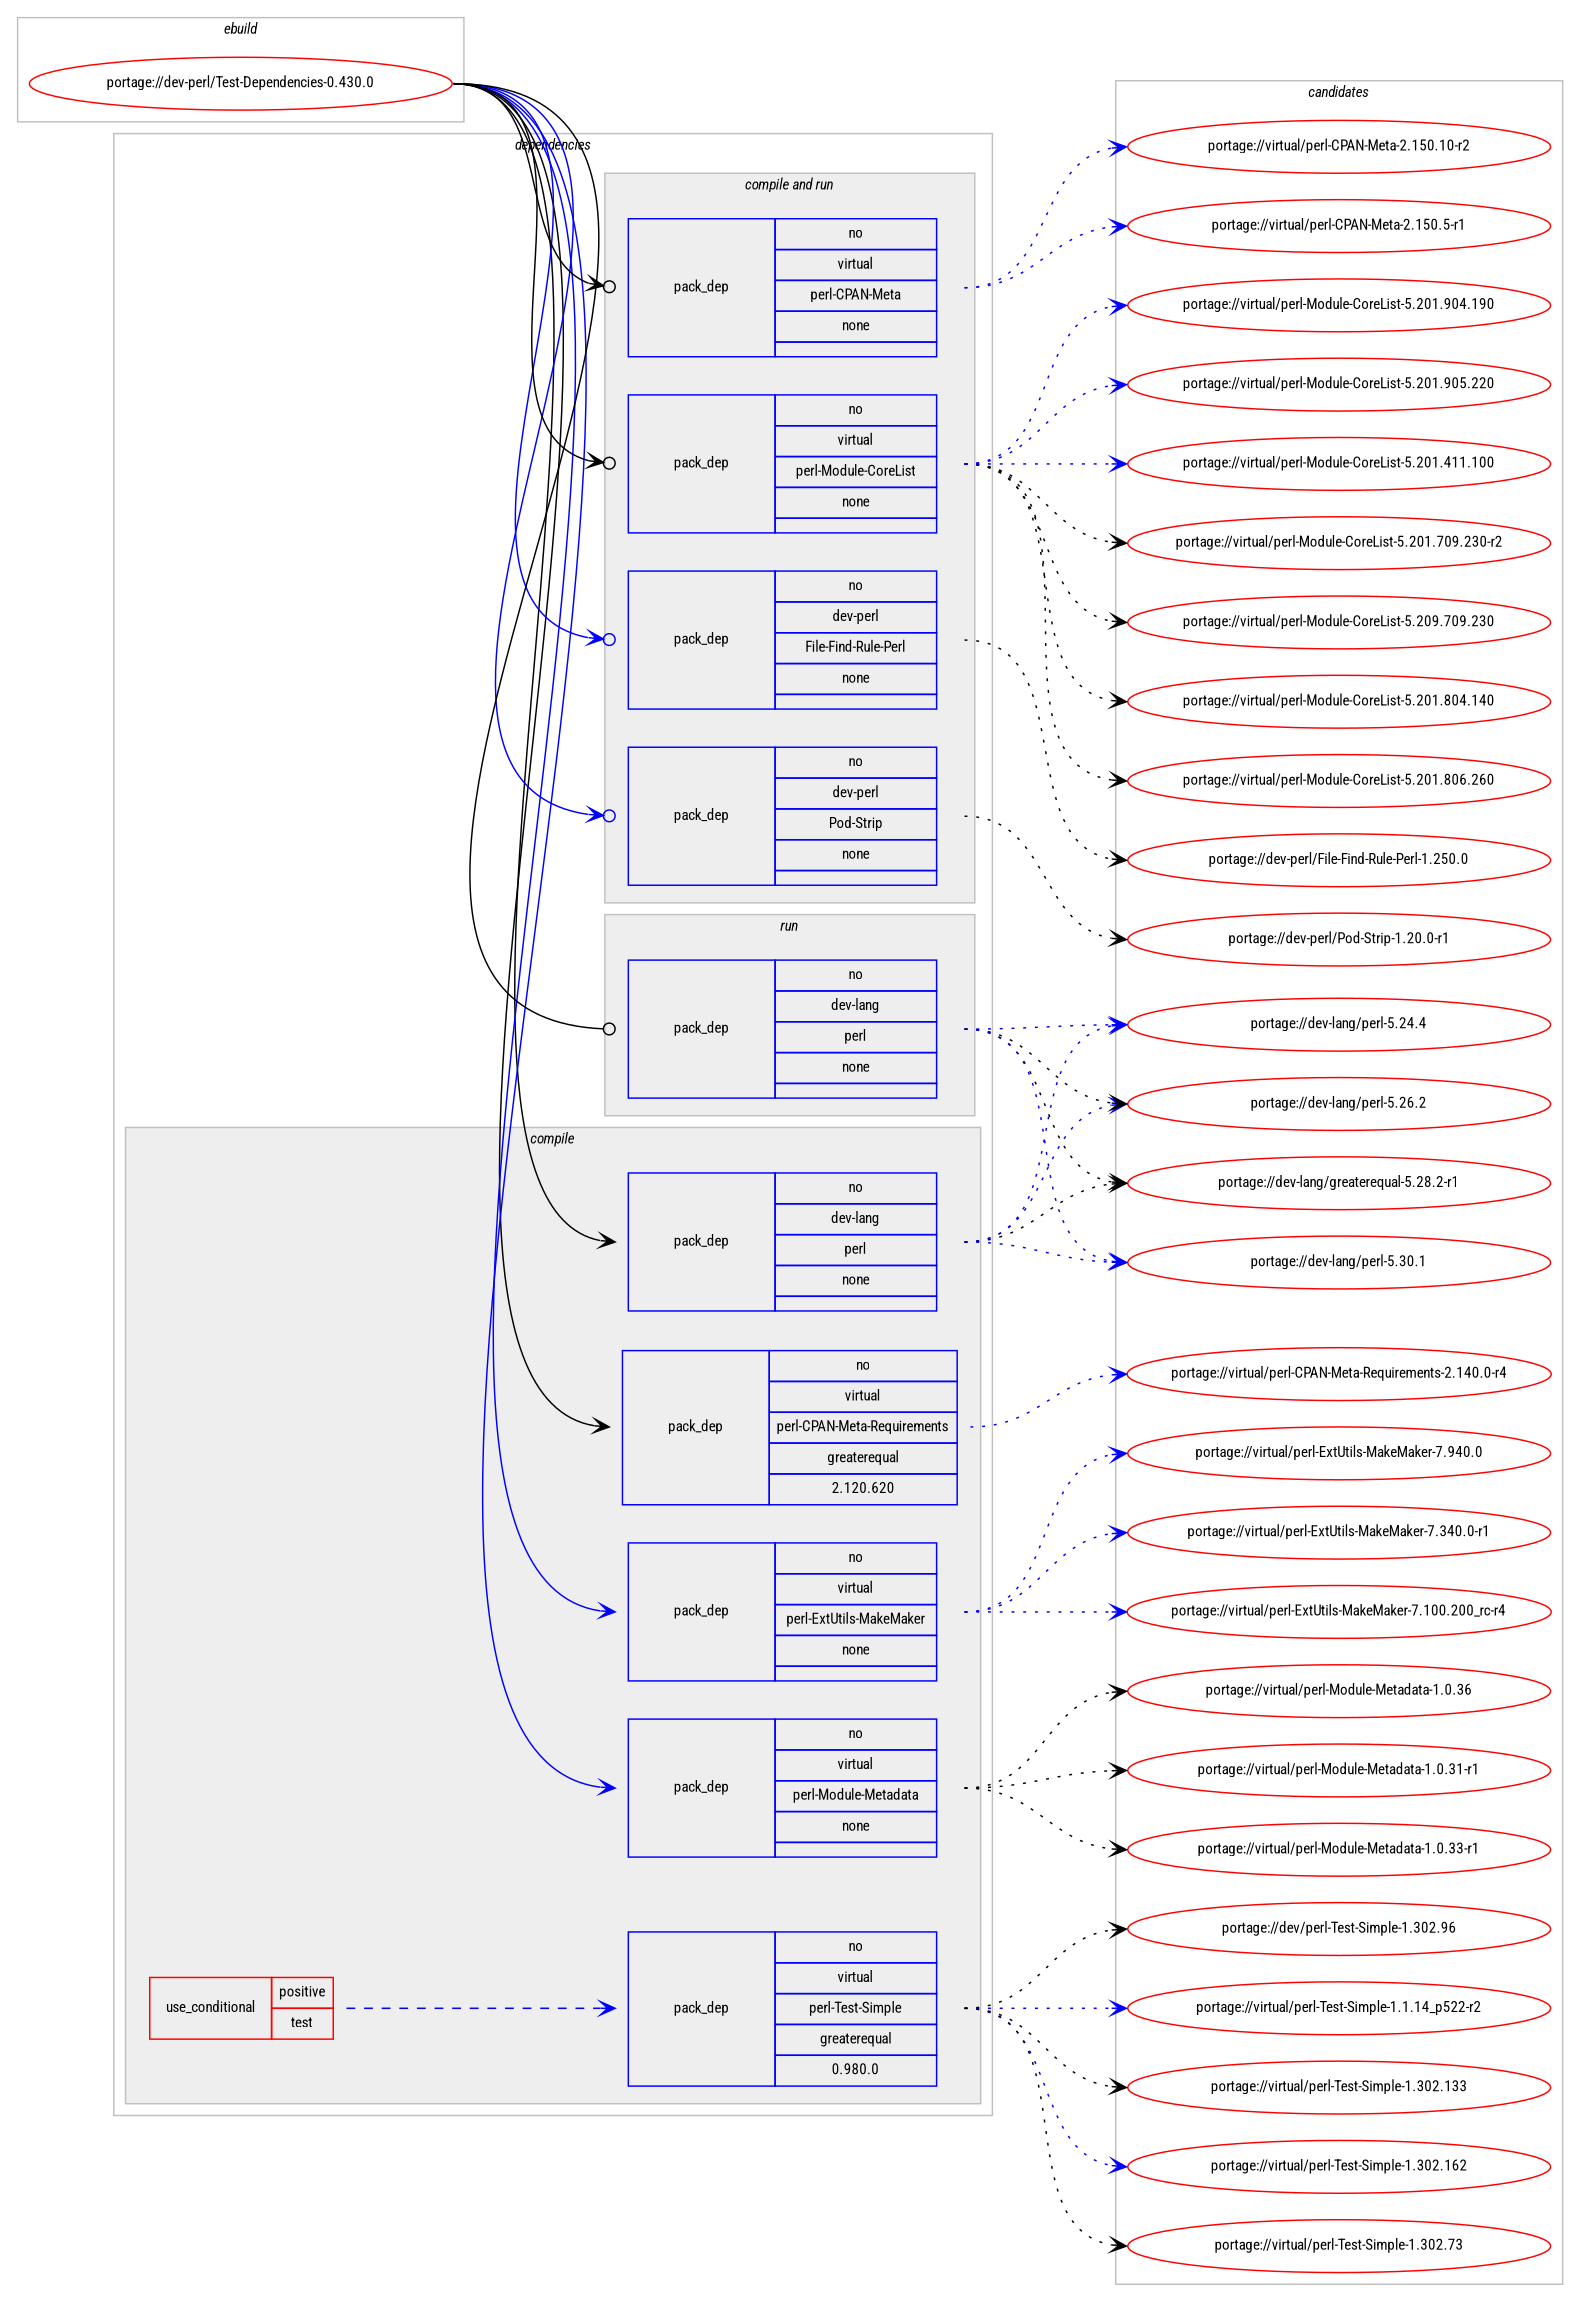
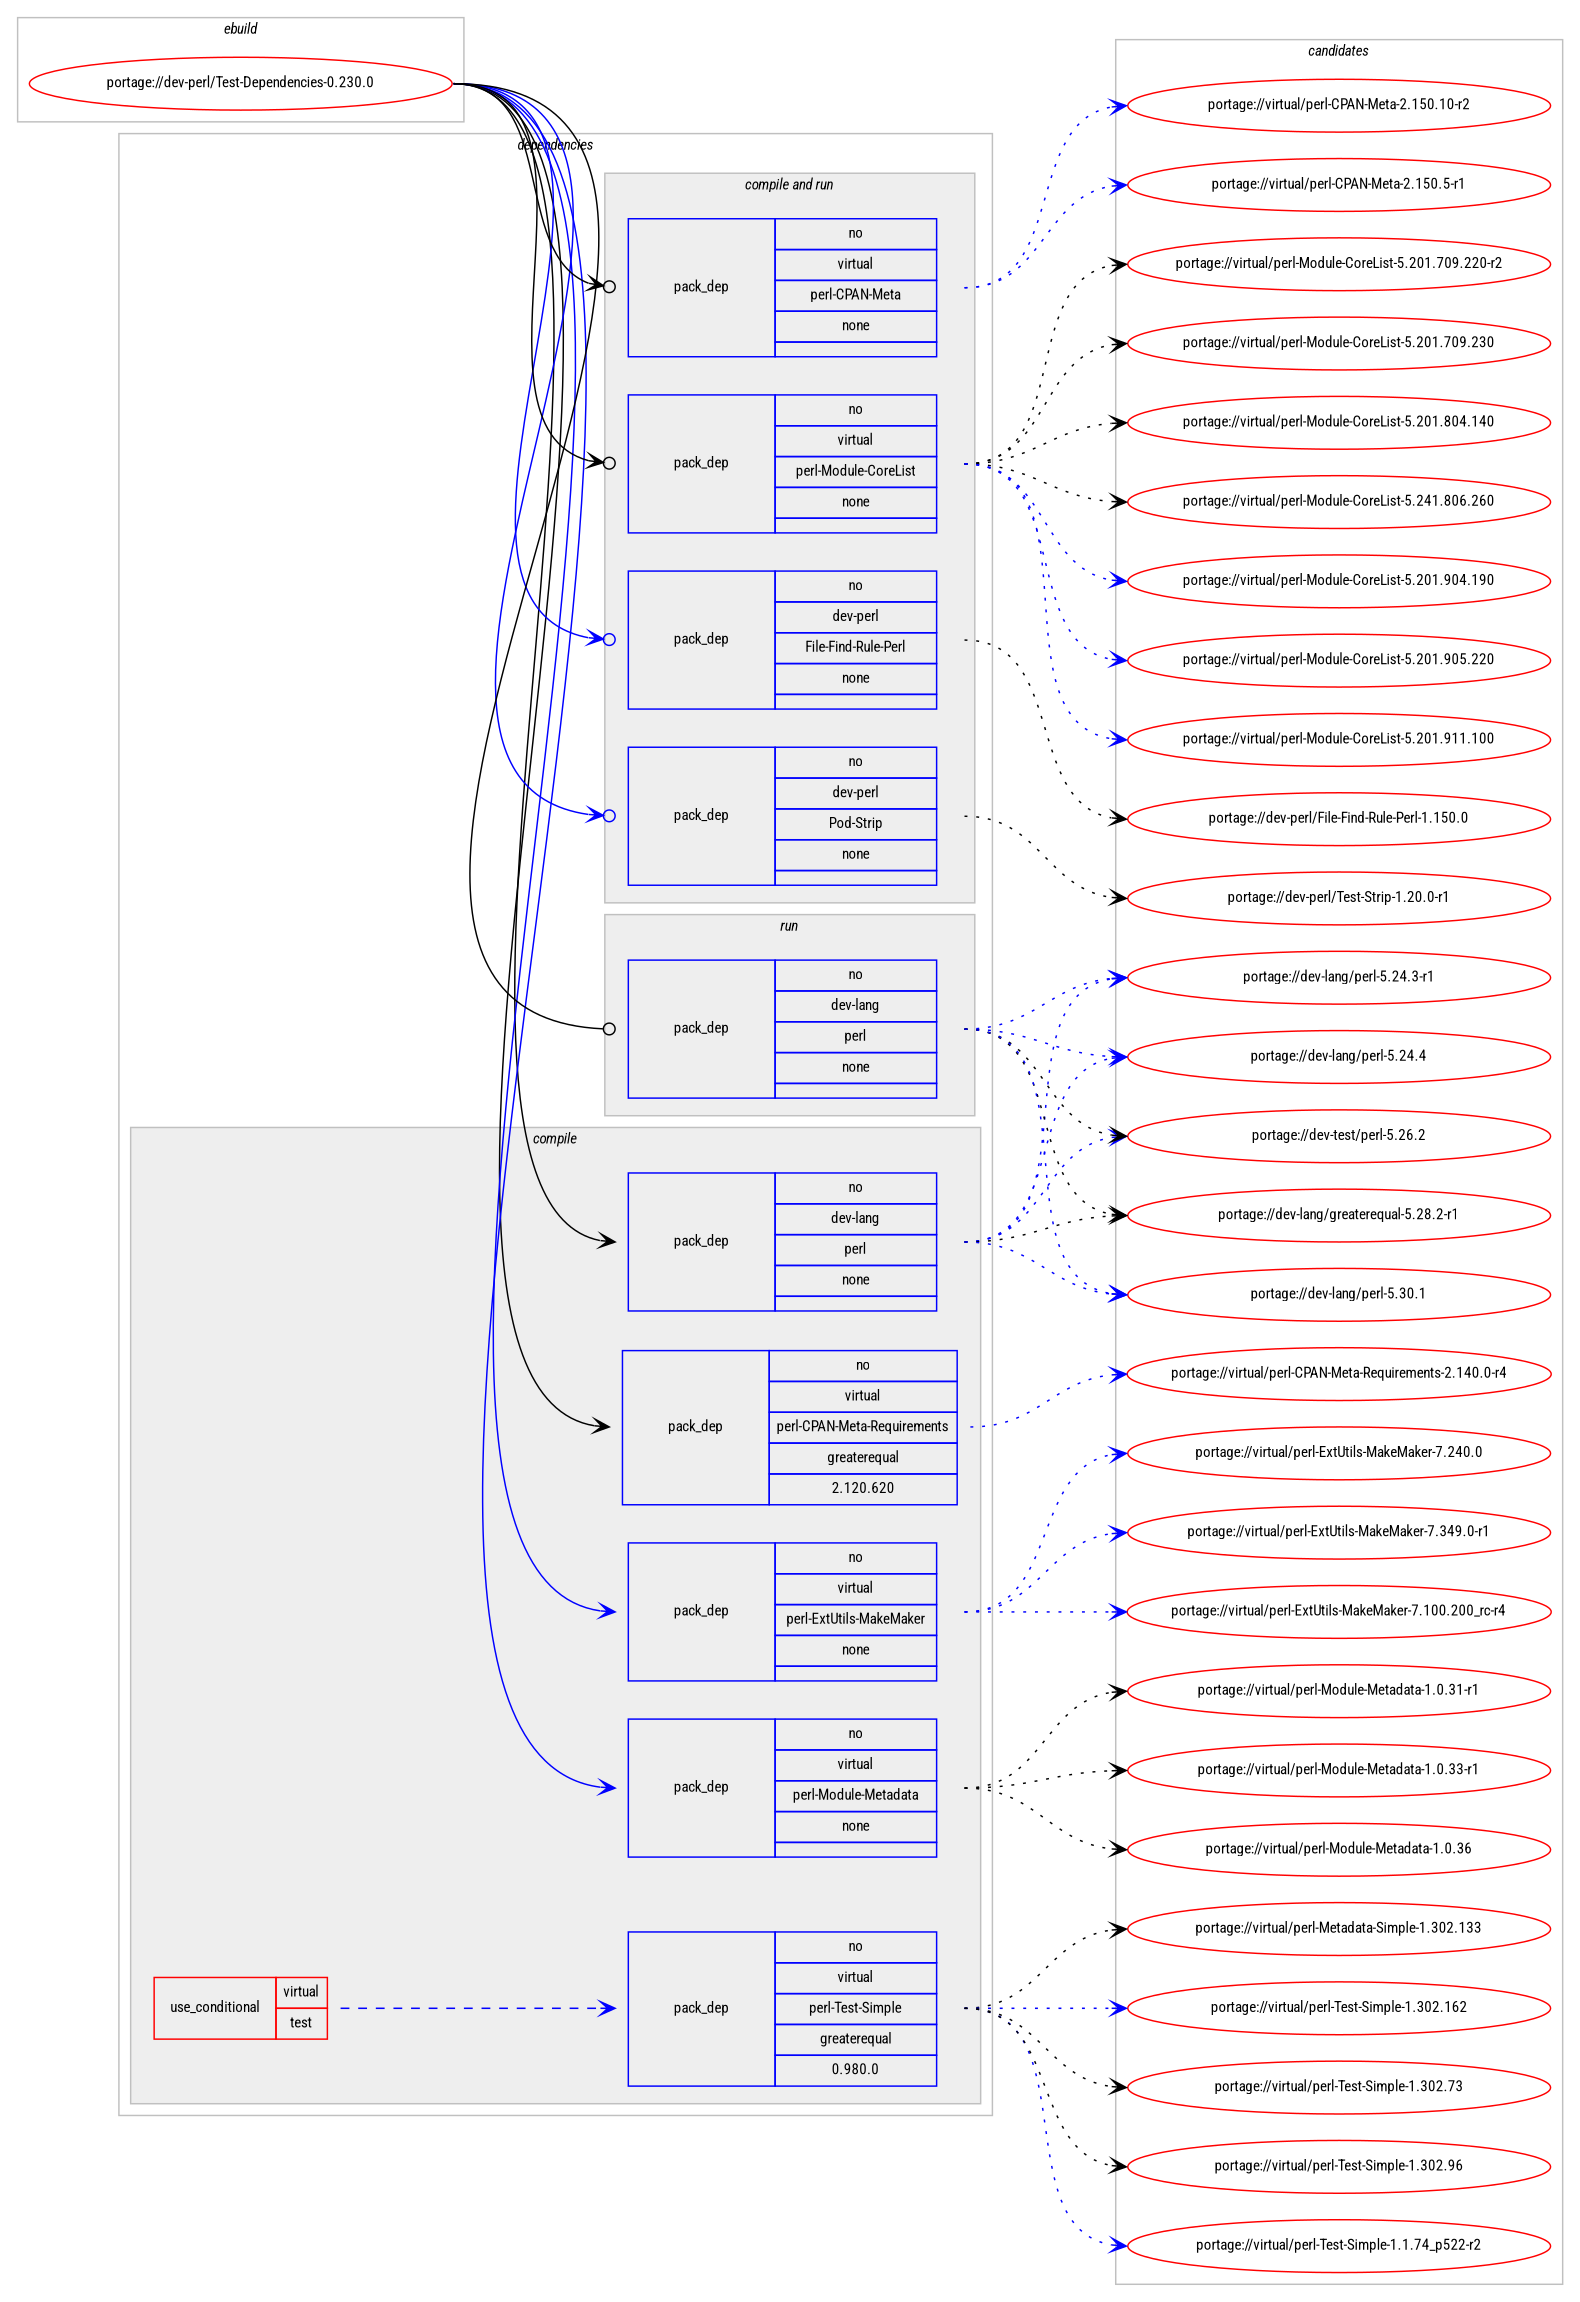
node "portage://dev-perl/Test-Dependencies-0.430.0": label "portage://dev-perl/Test-Dependencies-0.430.0" -> "portage://dev-perl/Test-Dependencies-0.230.0"
node "portage://virtual/perl-Module-CoreList-5.201.411.100": label "portage://virtual/perl-Module-CoreList-5.201.411.100" -> "portage://virtual/perl-Module-CoreList-5.201.911.100"
node "portage://virtual/perl-Module-CoreList-5.201.709.230-r2": label "portage://virtual/perl-Module-CoreList-5.201.709.230-r2" -> "portage://virtual/perl-Module-CoreList-5.201.709.220-r2"
node "portage://virtual/perl-Module-CoreList-5.209.709.230": label "portage://virtual/perl-Module-CoreList-5.209.709.230" -> "portage://virtual/perl-Module-CoreList-5.201.709.230"
node "portage://virtual/perl-Module-CoreList-5.201.806.260": label "portage://virtual/perl-Module-CoreList-5.201.806.260" -> "portage://virtual/perl-Module-CoreList-5.241.806.260"
node "portage://dev-perl/File-Find-Rule-Perl-1.250.0": label "portage://dev-perl/File-Find-Rule-Perl-1.250.0" -> "portage://dev-perl/File-Find-Rule-Perl-1.150.0"
node "portage://dev-perl/Pod-Strip-1.20.0-r1": label "portage://dev-perl/Pod-Strip-1.20.0-r1" -> "portage://dev-perl/Test-Strip-1.20.0-r1"
node "portage://dev-lang/perl-5.24.3-r1": added
node "portage://dev-lang/perl-5.26.2": label "portage://dev-lang/perl-5.26.2" -> "portage://dev-test/perl-5.26.2"
node "portage://virtual/perl-ExtUtils-MakeMaker-7.940.0": label "portage://virtual/perl-ExtUtils-MakeMaker-7.940.0" -> "portage://virtual/perl-ExtUtils-MakeMaker-7.240.0"
node "portage://virtual/perl-ExtUtils-MakeMaker-7.340.0-r1": label "portage://virtual/perl-ExtUtils-MakeMaker-7.340.0-r1" -> "portage://virtual/perl-ExtUtils-MakeMaker-7.349.0-r1"
node "portage://dev/perl-Test-Simple-1.302.96": label "portage://dev/perl-Test-Simple-1.302.96" -> "portage://virtual/perl-Test-Simple-1.302.96"
node "use_conditional": text "positive" -> "virtual"
node "portage://virtual/perl-Test-Simple-1.1.14_p522-r2": label "portage://virtual/perl-Test-Simple-1.1.14_p522-r2" -> "portage://virtual/perl-Test-Simple-1.1.74_p522-r2"
node "portage://virtual/perl-Test-Simple-1.302.133": label "portage://virtual/perl-Test-Simple-1.302.133" -> "portage://virtual/perl-Metadata-Simple-1.302.133"
